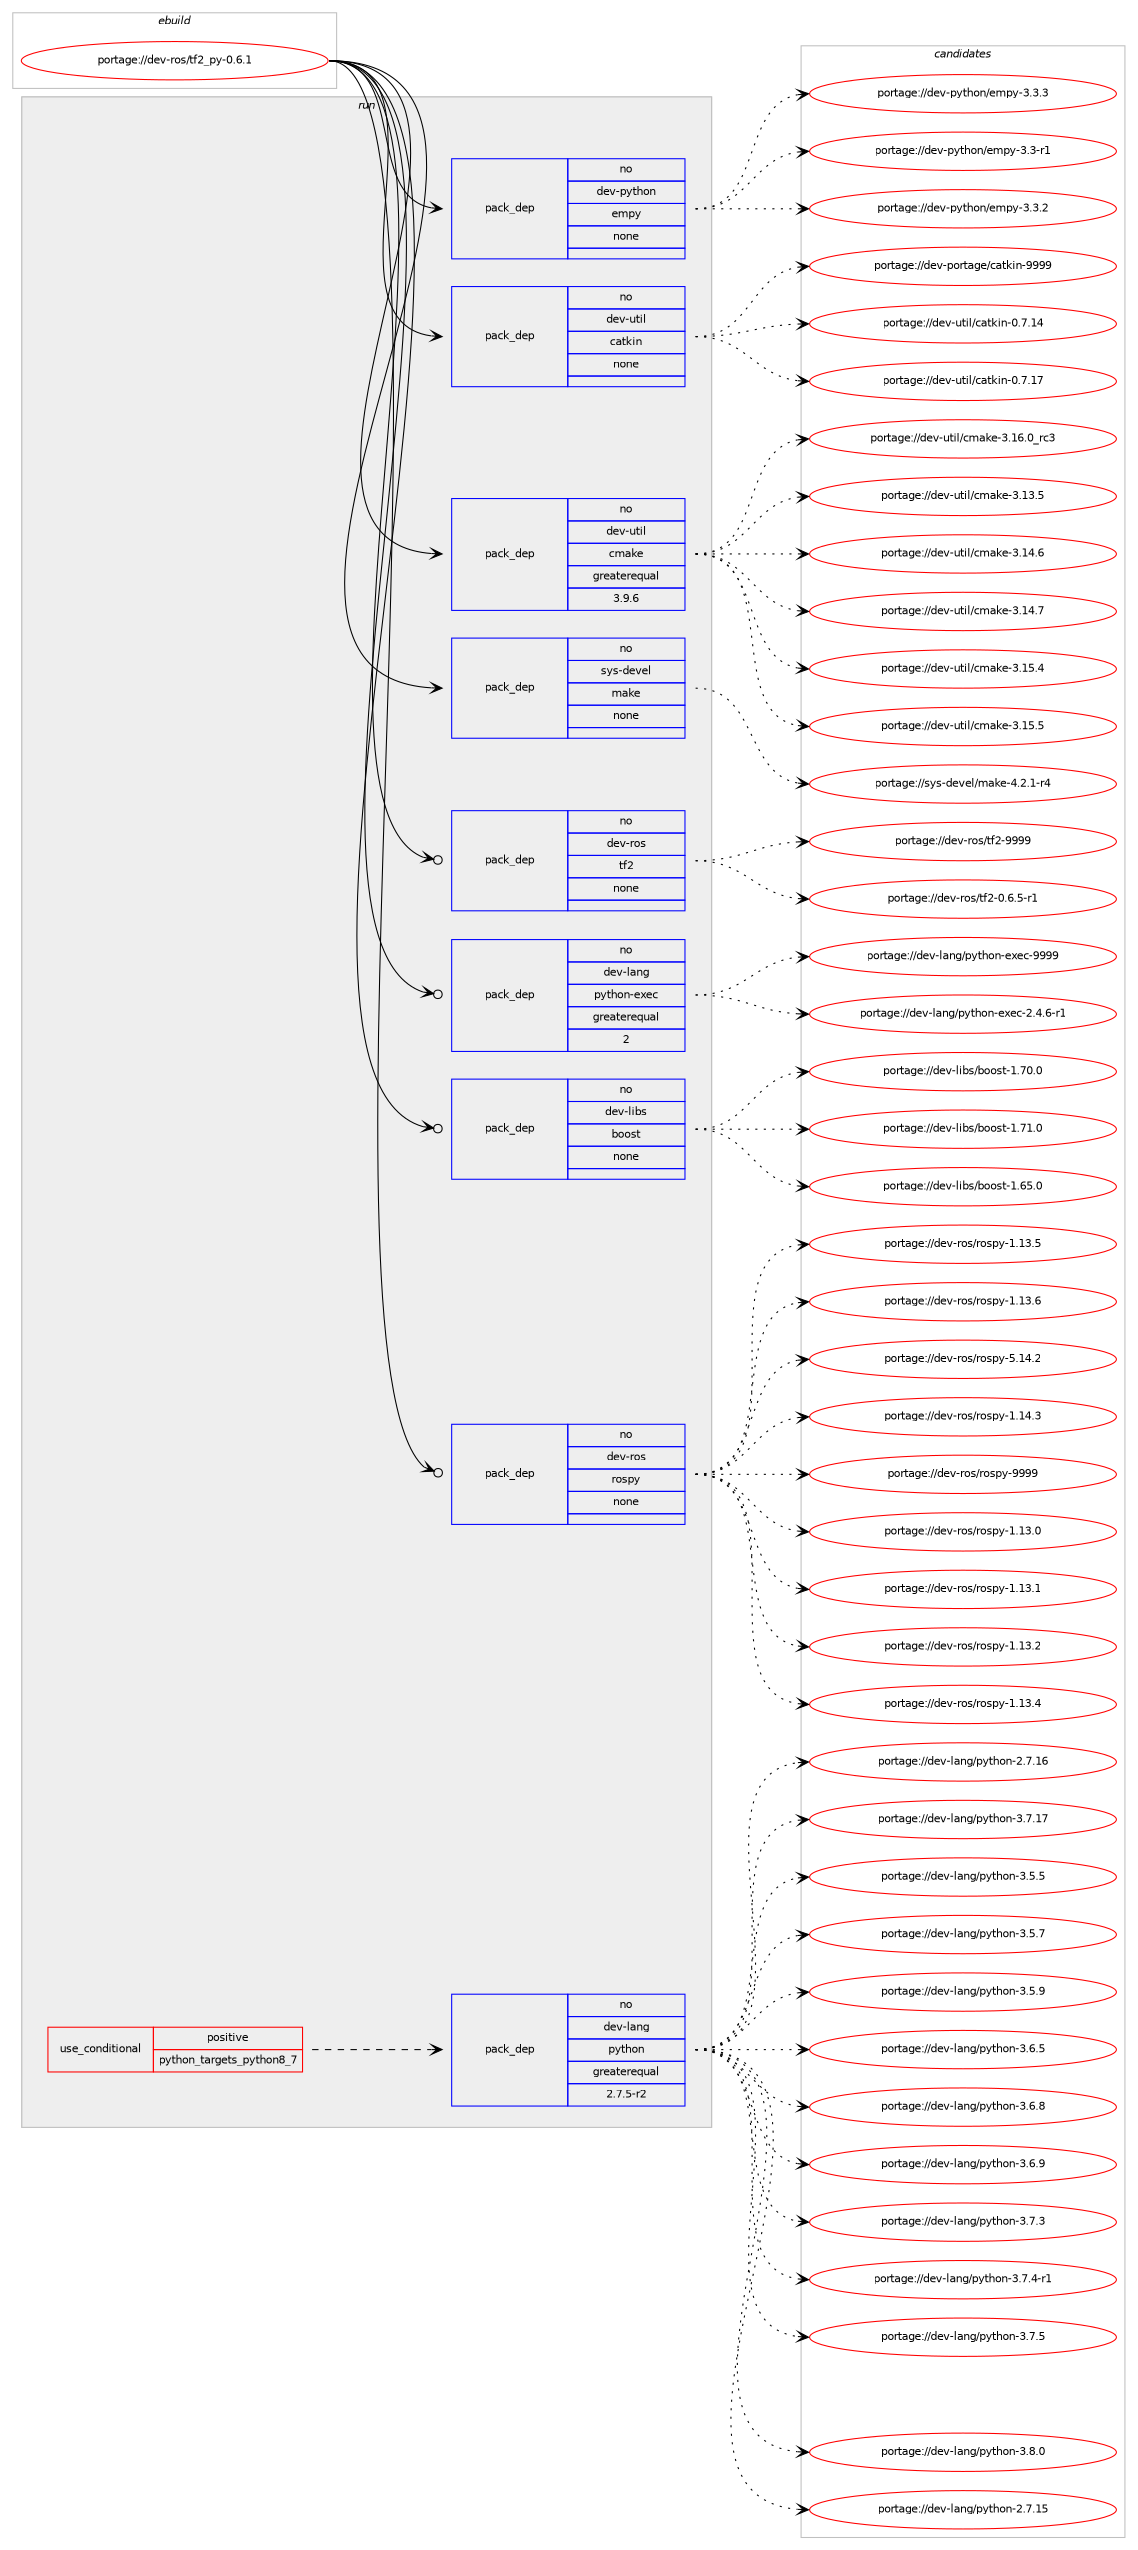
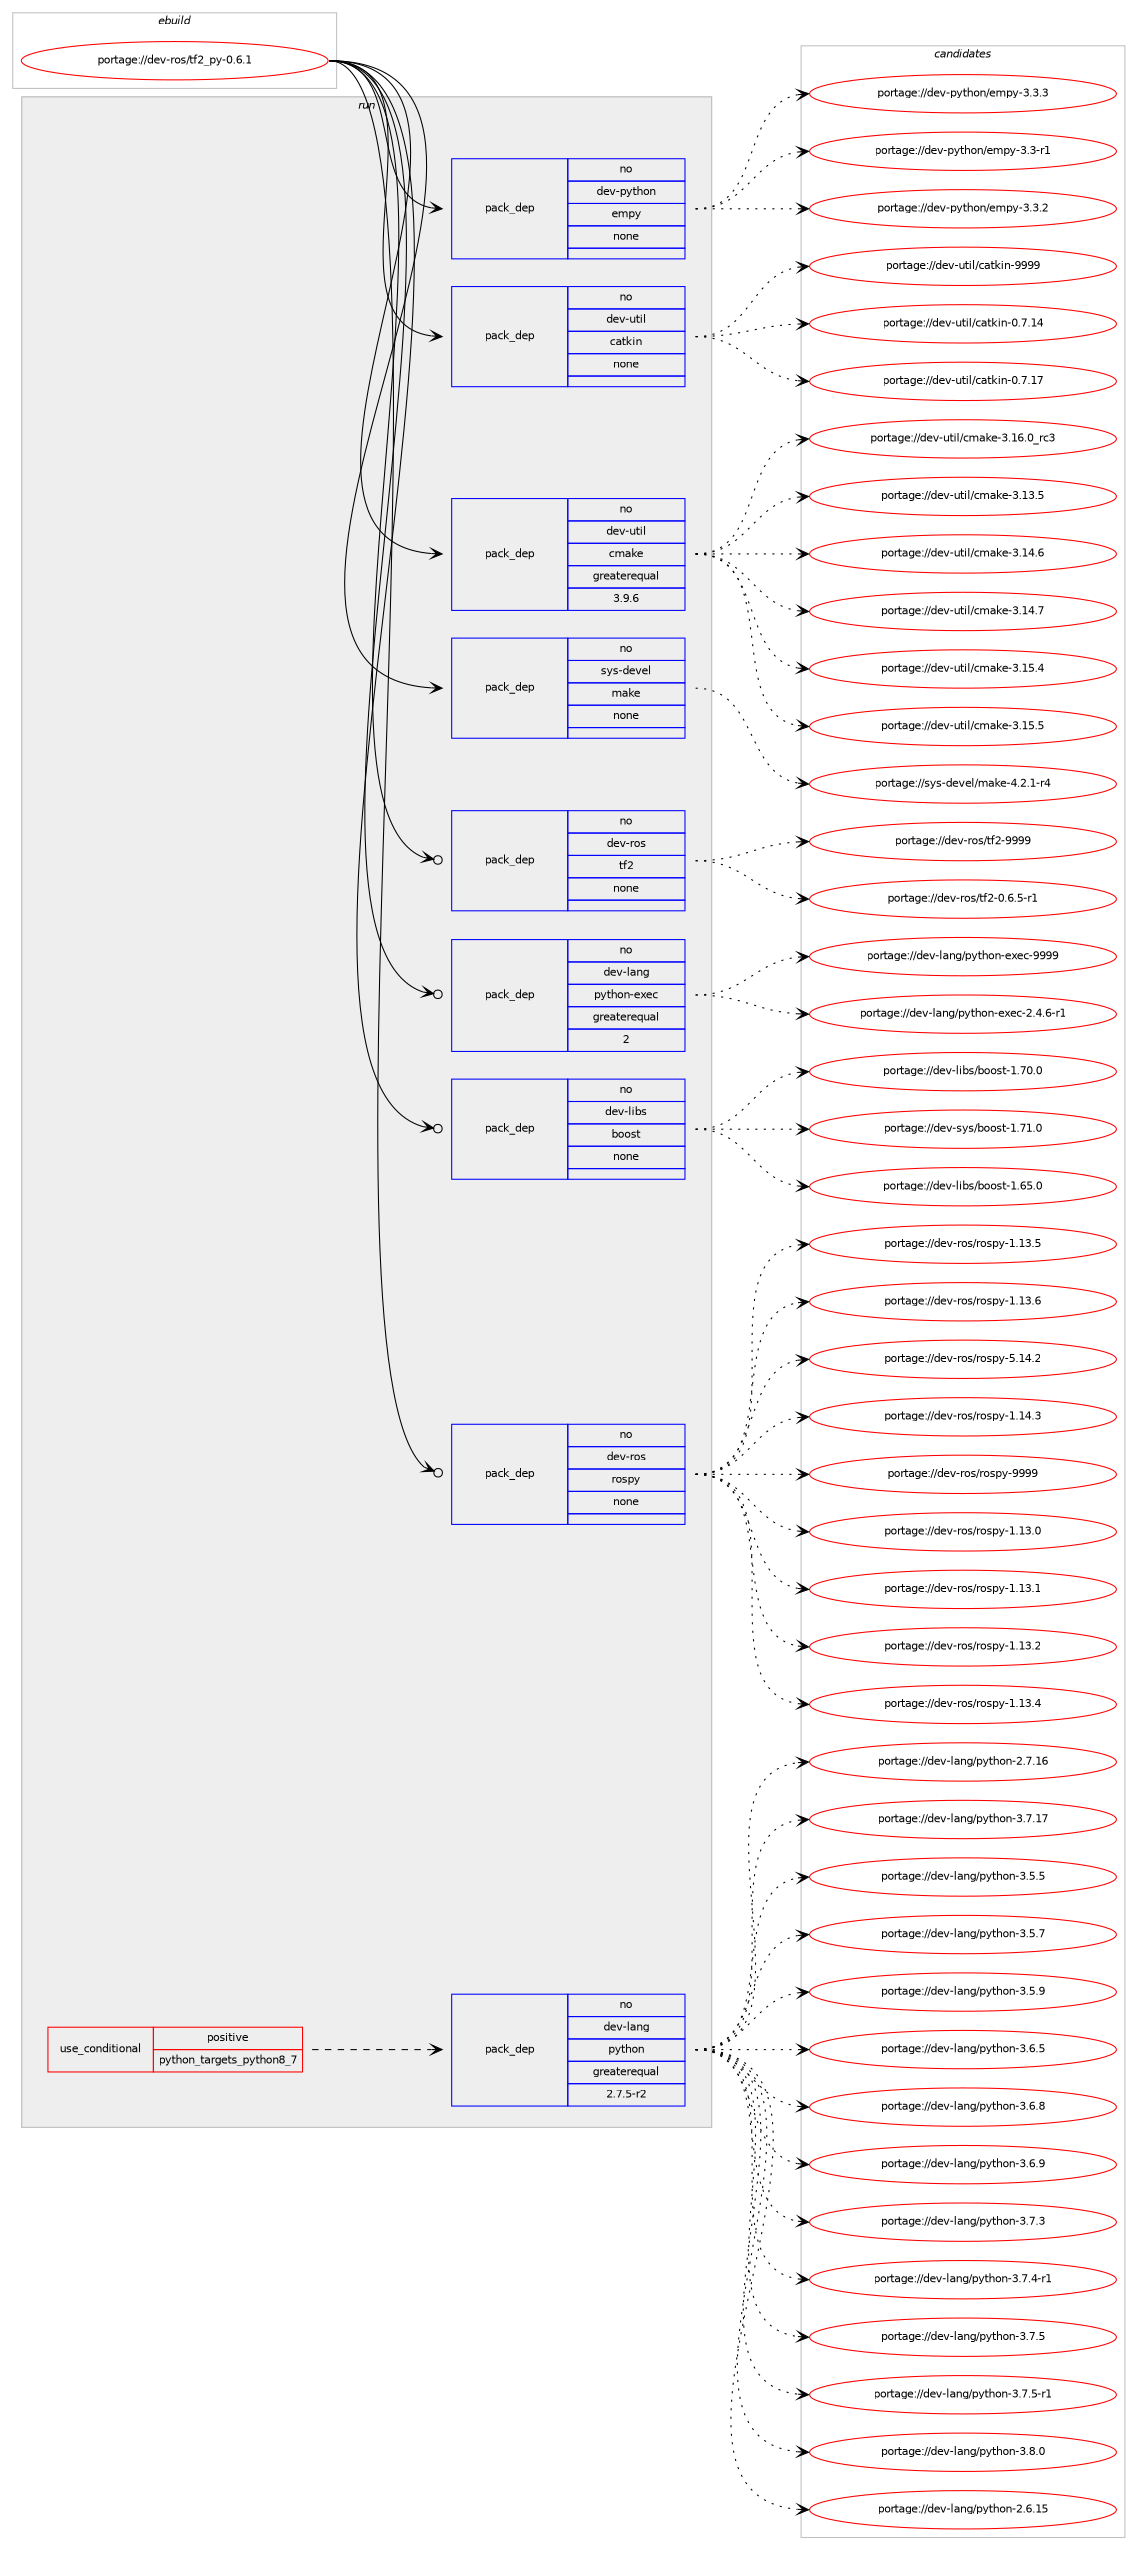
node "portage://dev-portage/catkin-9999": label "portage://dev-portage/catkin-9999" -> "portage://dev-util/catkin-9999"
node "portage://dev-libs/boost-1.71.0": label "portage://dev-libs/boost-1.71.0" -> "portage://dev-sys/boost-1.71.0"
node "portage://dev-lang/python-3.7.5-r1": added
node "portage://dev-lang/python-2.7.15": label "portage://dev-lang/python-2.7.15" -> "portage://dev-lang/python-2.6.15"
